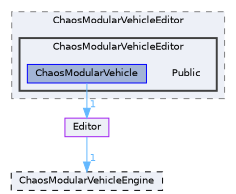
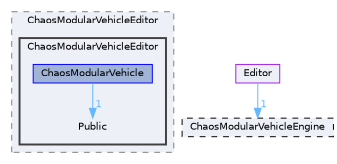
edge "ChaosModularVehicle" -> "Editor": now "ChaosModularVehicle" -> "Public"
